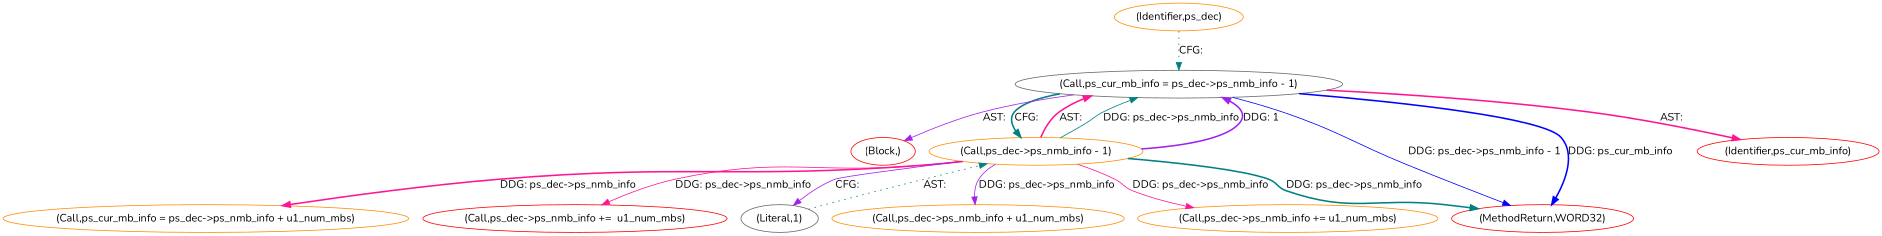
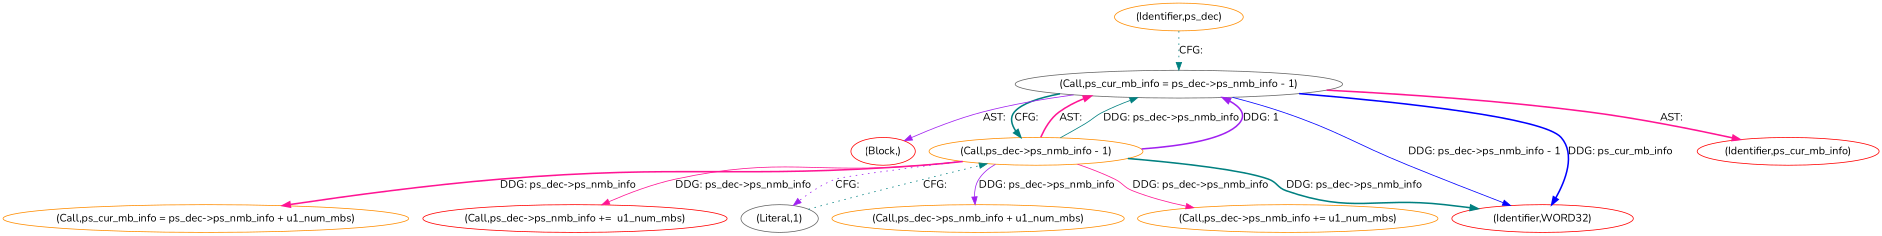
edge "(Call,ps_dec->ps_nmb_info - 1)" -> "(Literal,1)": style solid -> dotted
edge "(Literal,1)" -> "(Call,ps_dec->ps_nmb_info - 1)": label "AST: " -> "CFG: "
node "(MethodReturn,WORD32)": label "(MethodReturn,WORD32)" -> "(Identifier,WORD32)"
